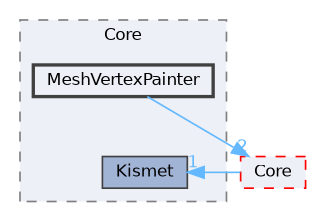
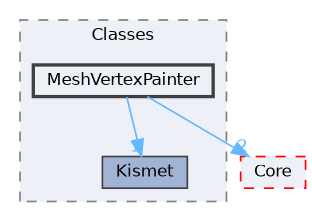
cluster "Core": label "Core" -> "Classes"
edge "Core" -> "Kismet": now "MeshVertexPainter" -> "Kismet"
